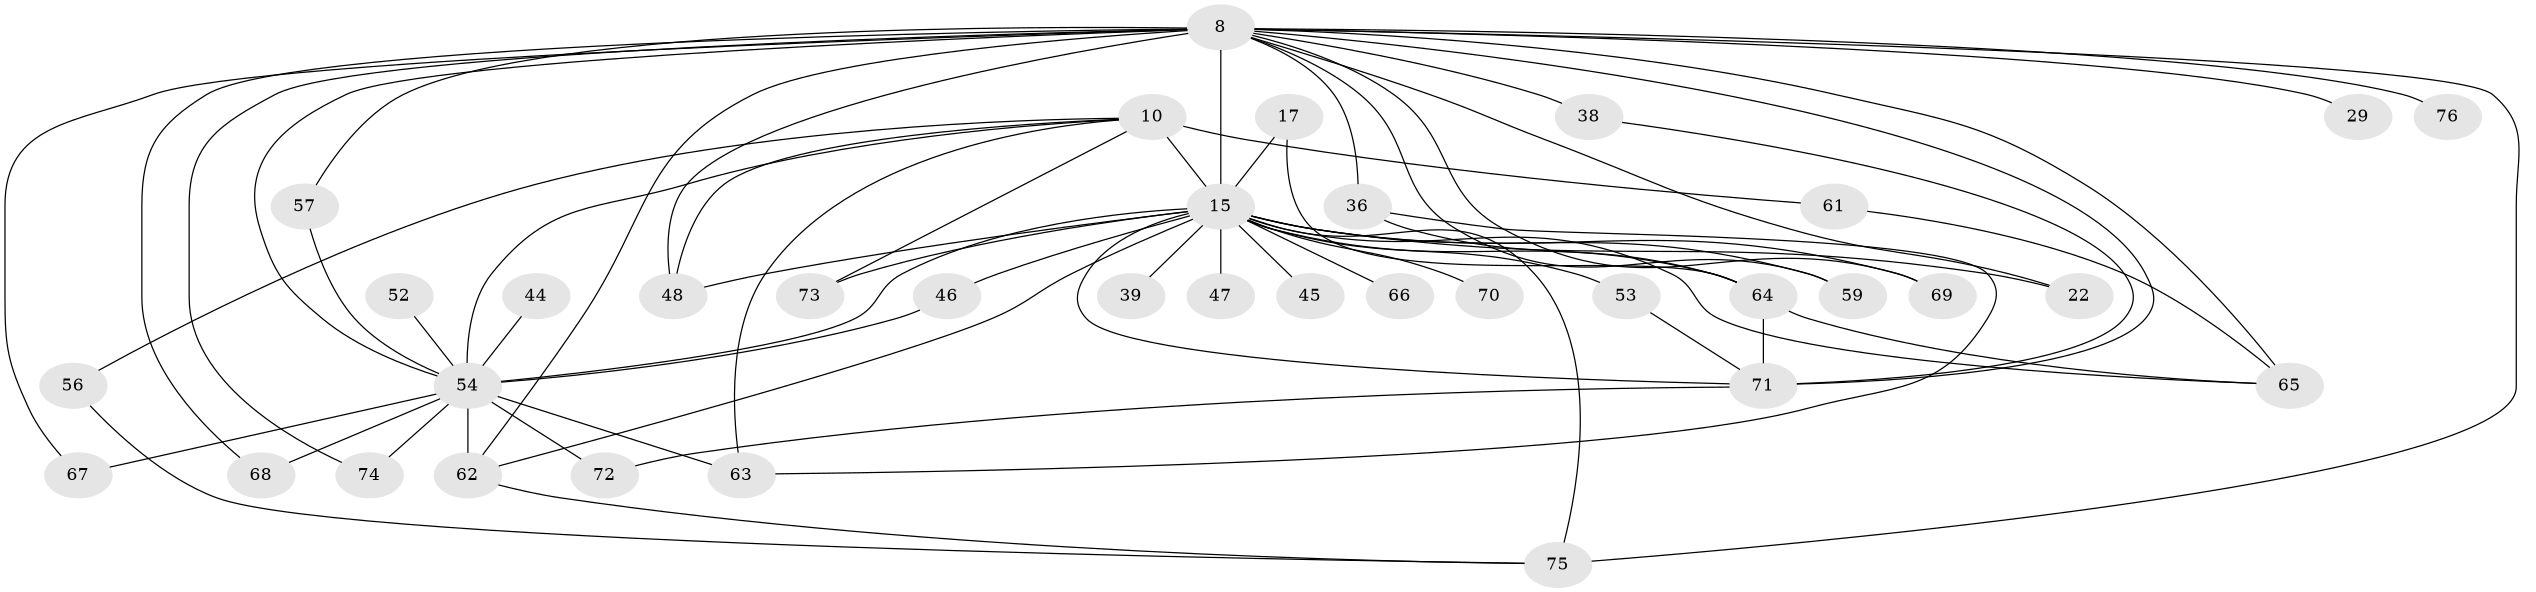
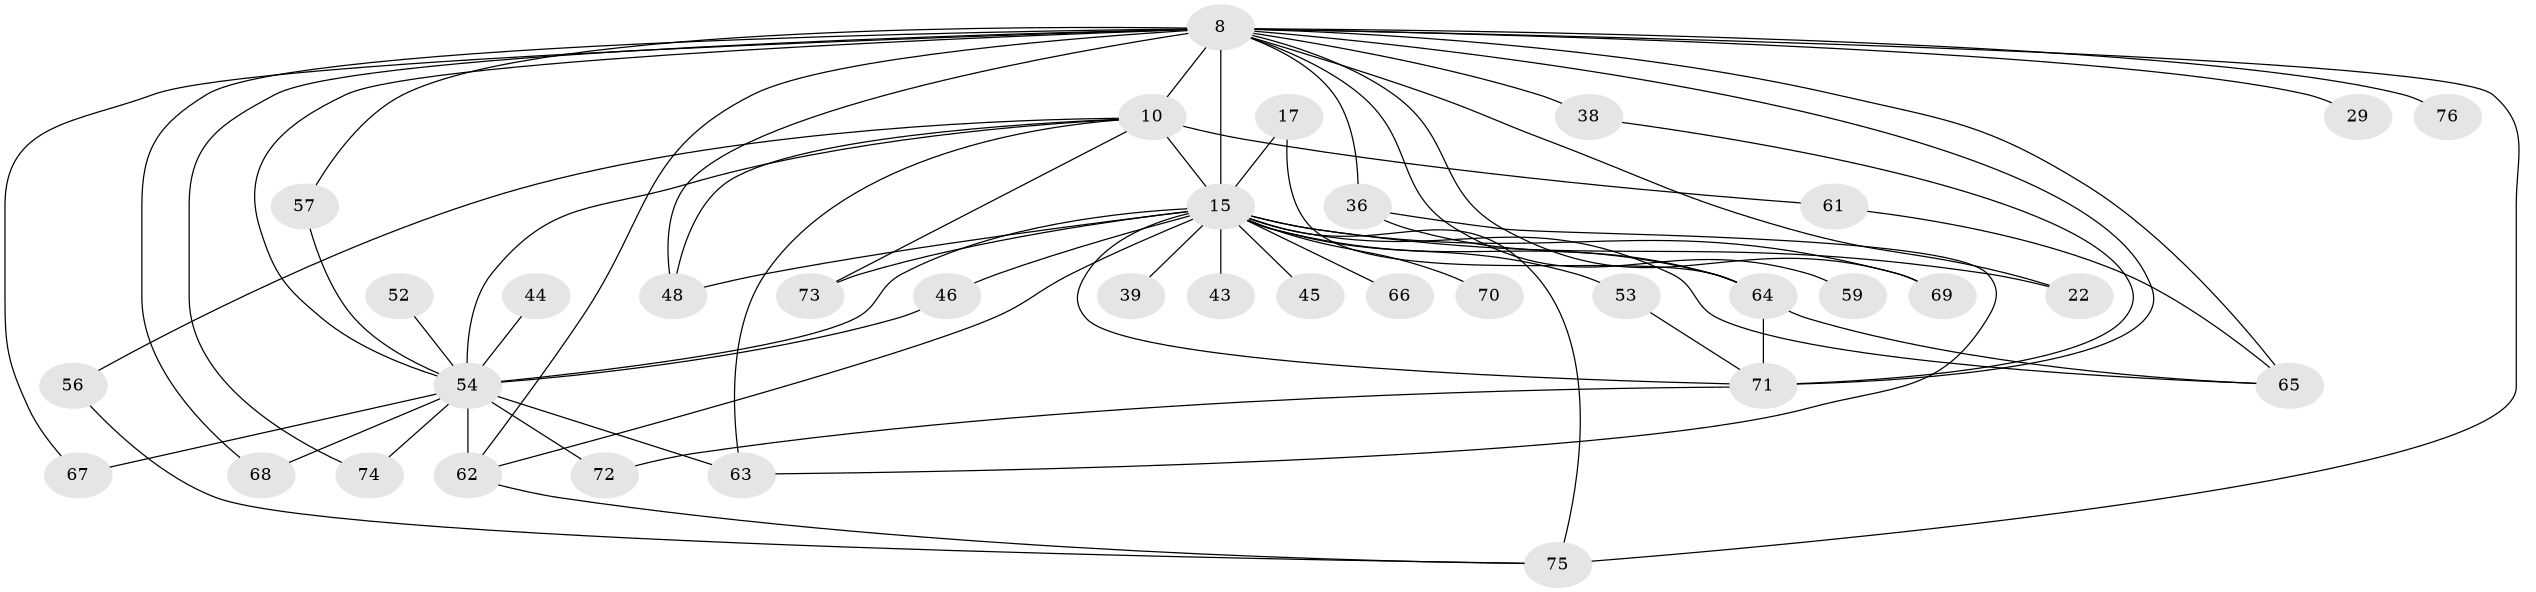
edge "8" -- "10": added
edge "15" -- "59": removed
node "47": label "47" -> "43"
